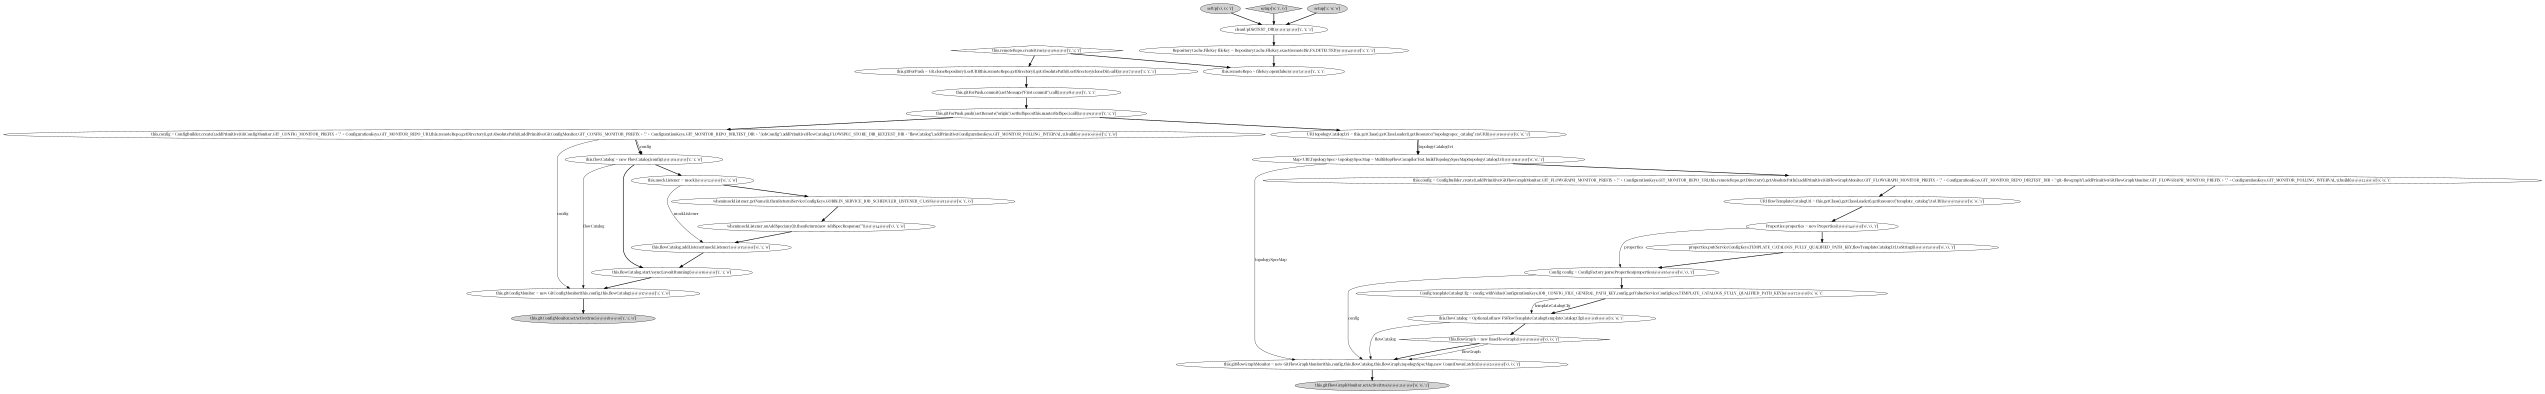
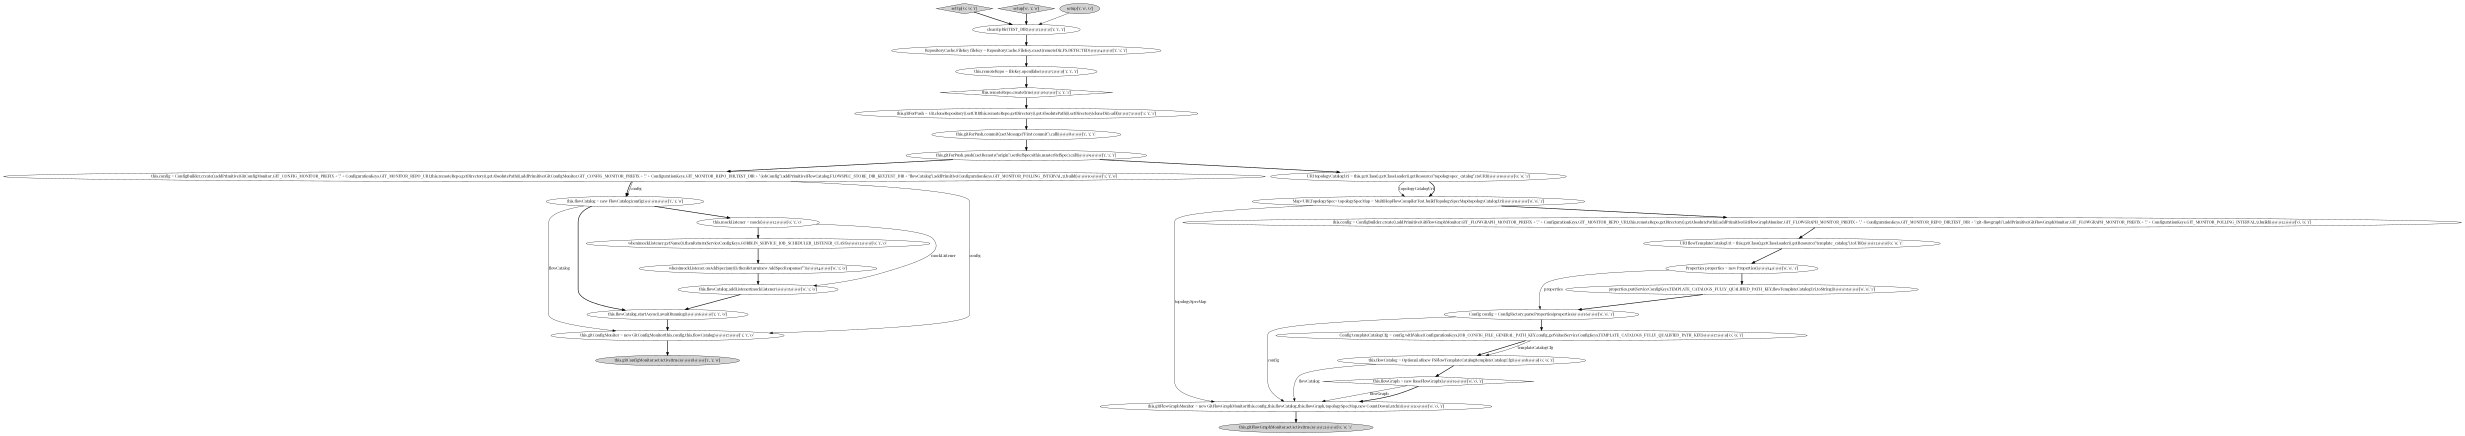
node "setUp['0', '0', '1']": shape ellipse -> diamond
edge "setup['1', '0', '0']" -> "cleanUpDir(TEST_DIR)@@@3@@@['1', '1', '1']": style bold -> solid
edge "this.remoteRepo.create(true)@@@6@@@['1', '1', '1']" -> "this.remoteRepo = fileKey.open(false)@@@5@@@['1', '1', '1']": reversed
